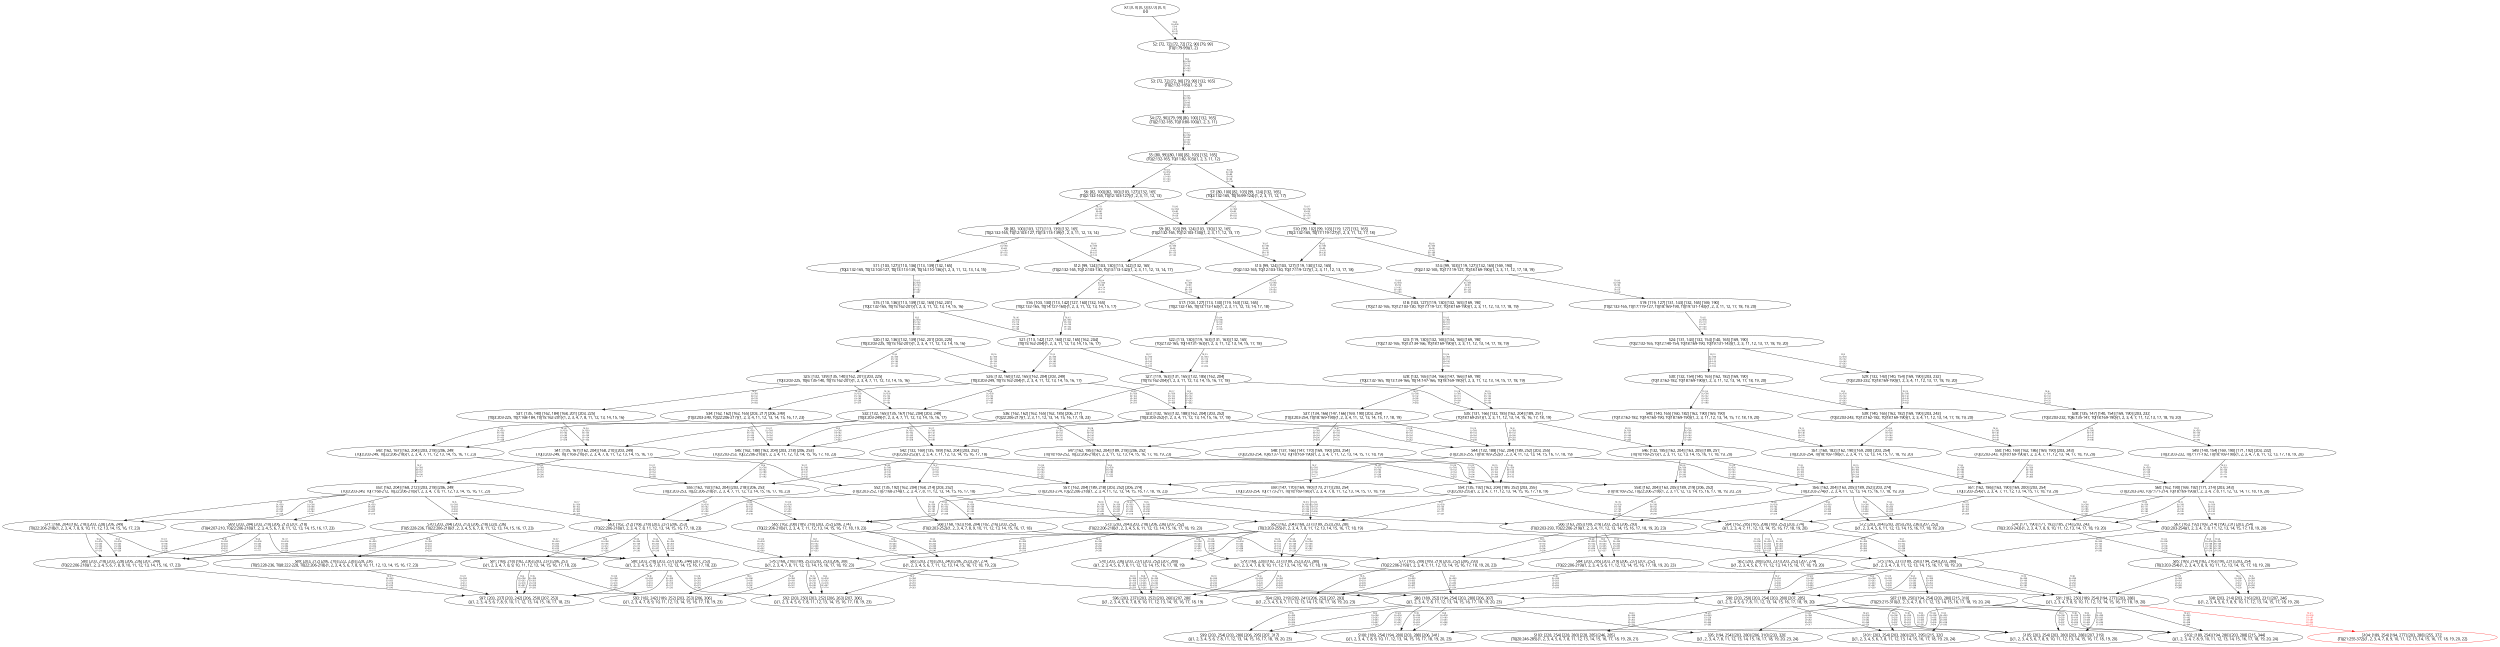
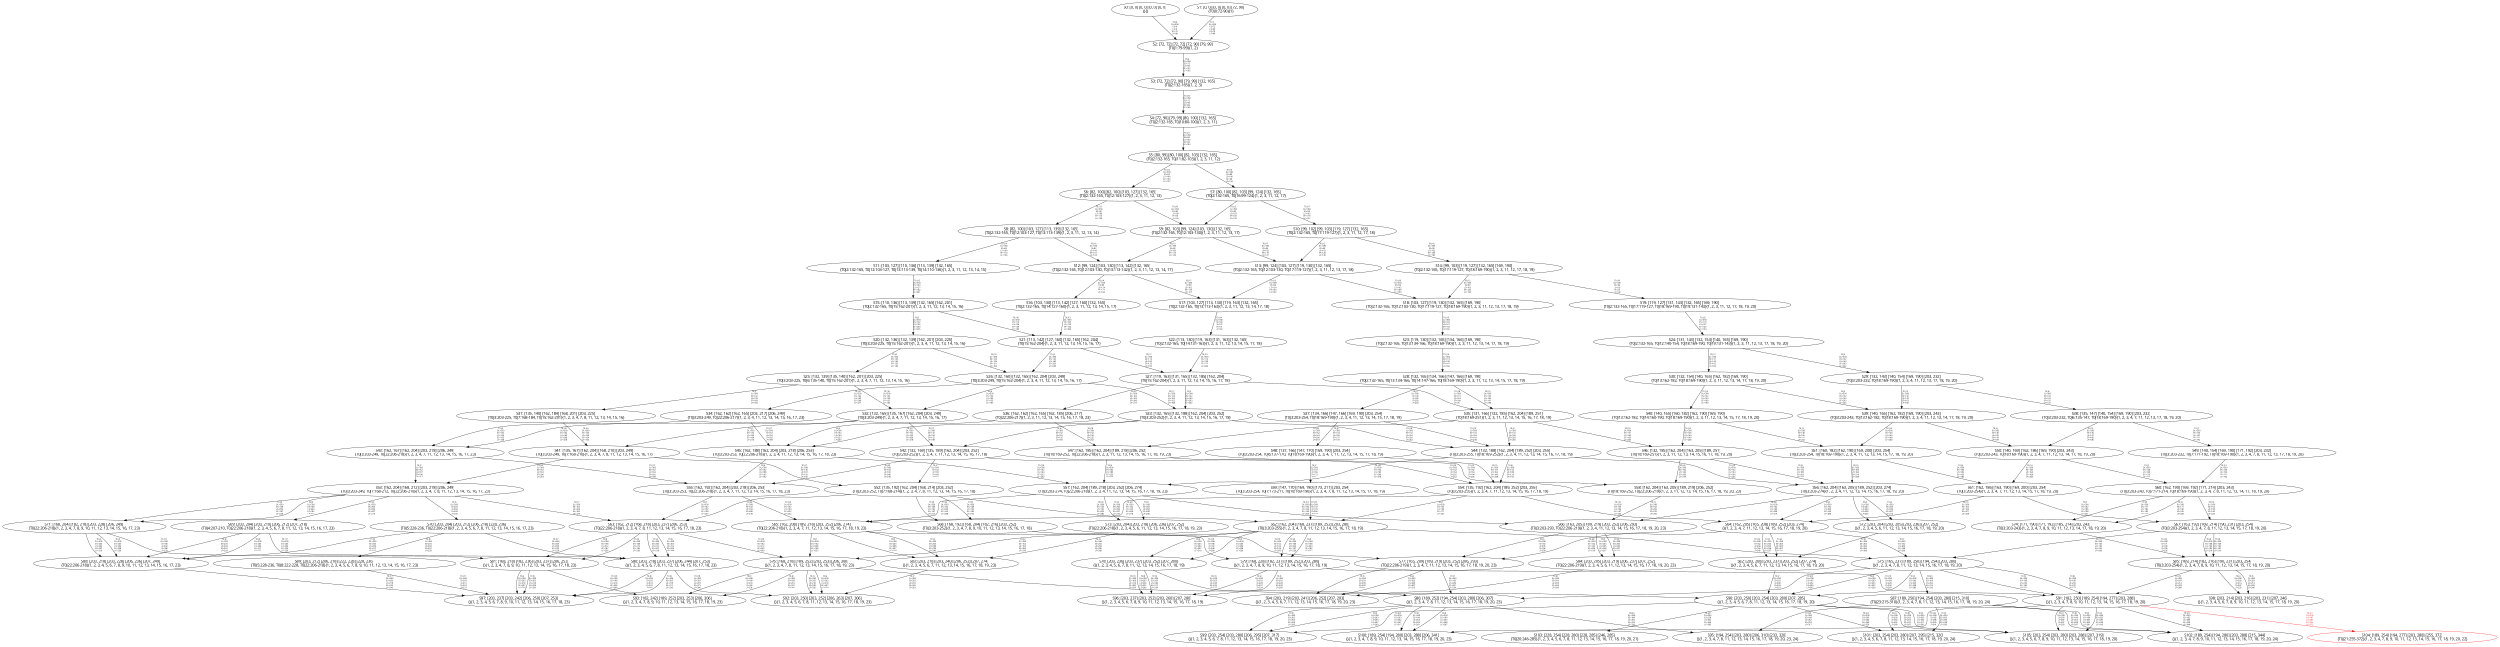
node "S1: [0, 0] [0, 0] [0, 0] [72, 90] {T0J0:72-90}{1}": added
